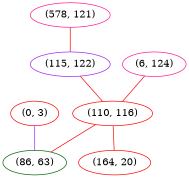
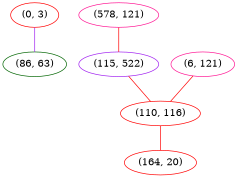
node "(115, 122)": label "(115, 122)" -> "(115, 522)"
node "(6, 124)": label "(6, 124)" -> "(6, 121)"
edge "(110, 116)" -- "(86, 63)": removed
